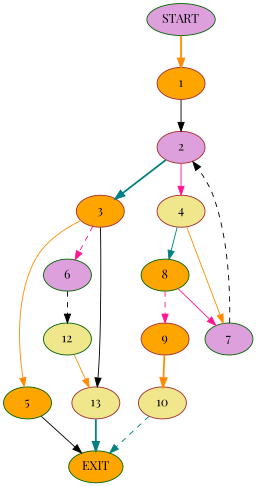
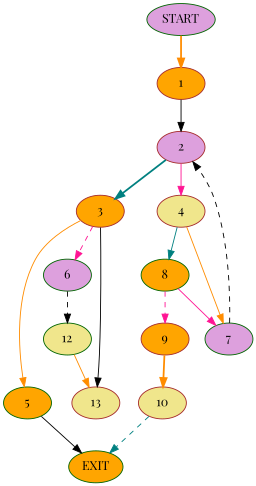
edge "13" -> "EXIT": removed
